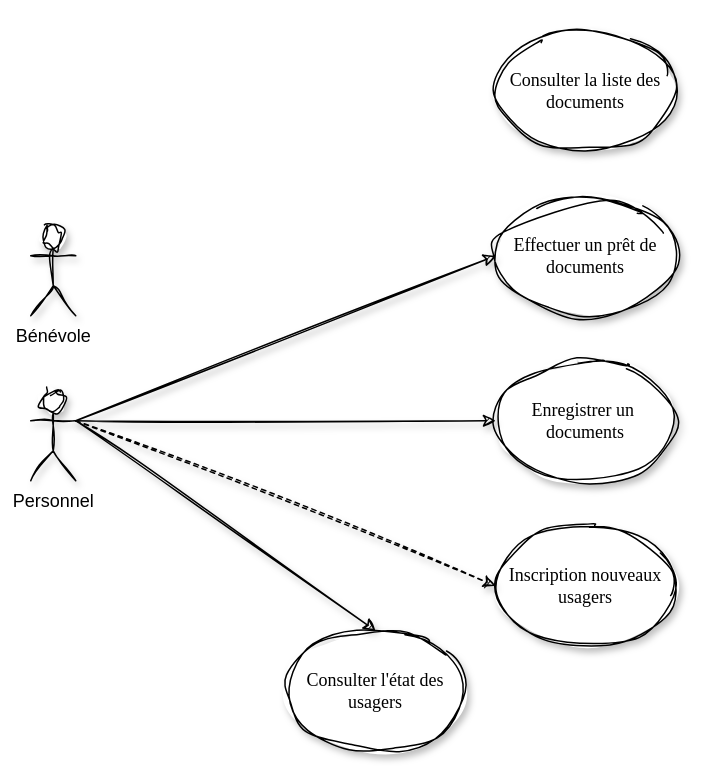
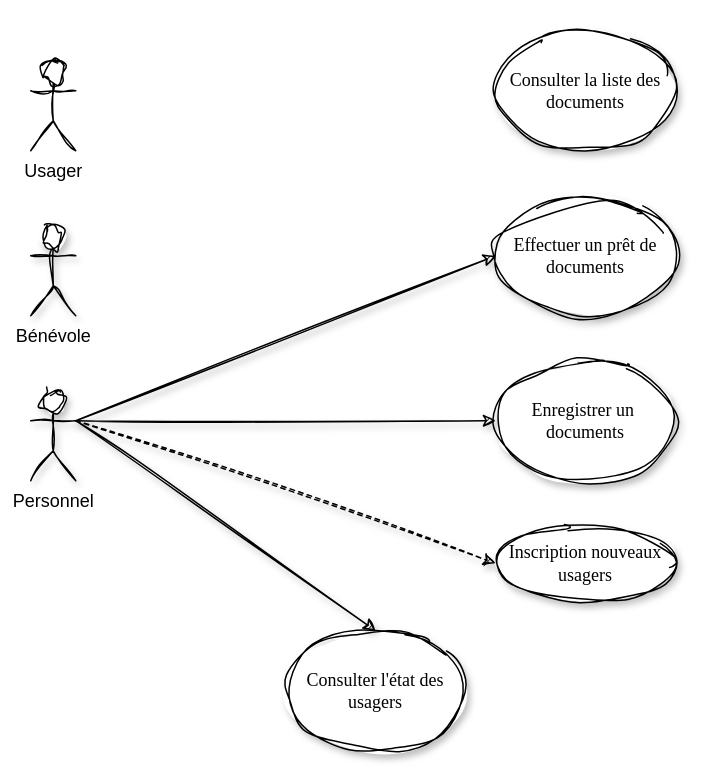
node "Usager": added
node "Inscription nouveaux usagers": size 180x120 -> 180x75
